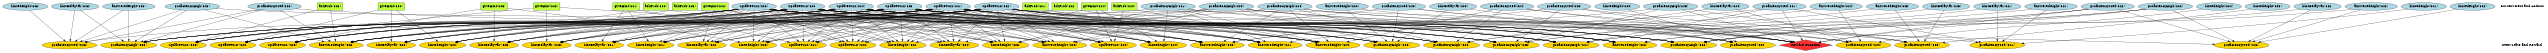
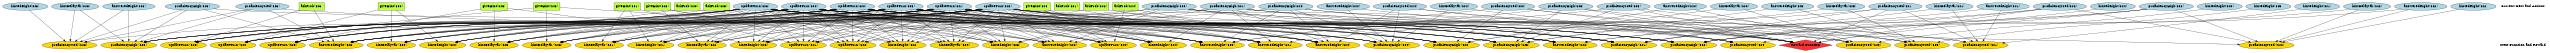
edge "proficiencyHigh($s1)" -> "proficiencyMed'($s1)": added
node "Next State and Reward": label "Next State and Reward" -> "Next Function and Reward"
